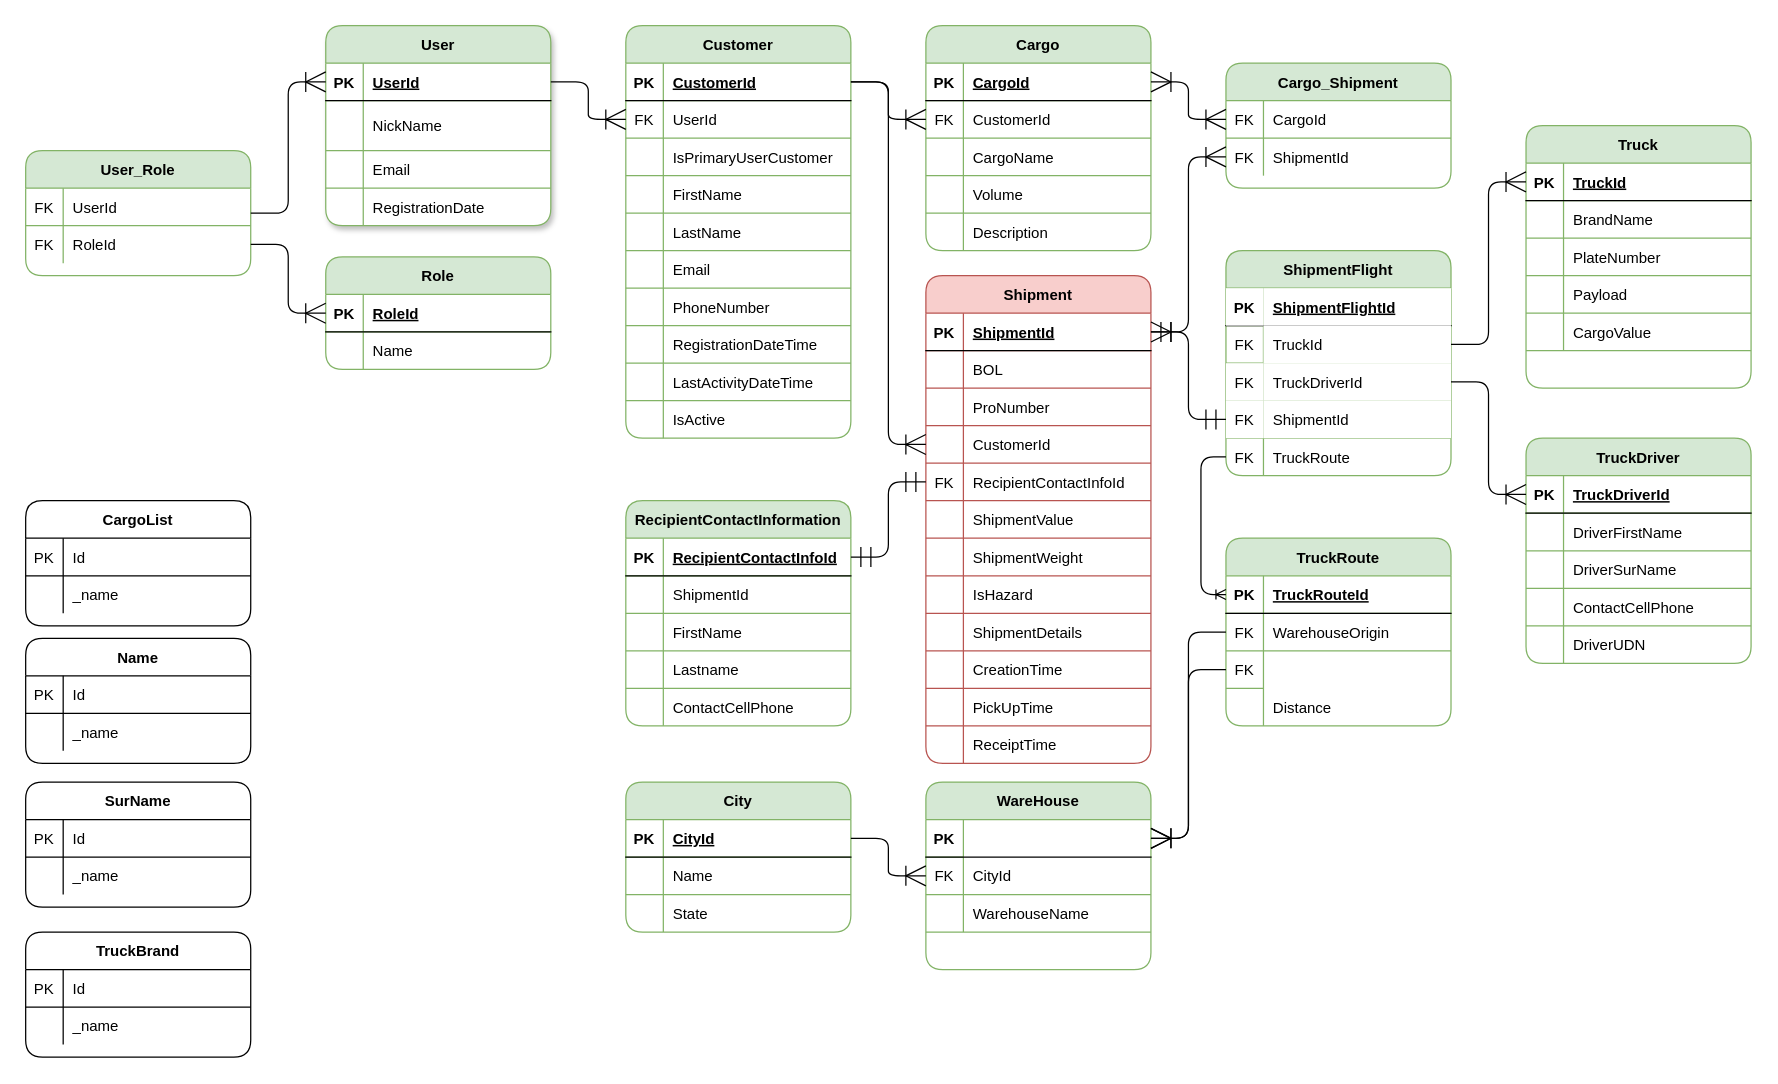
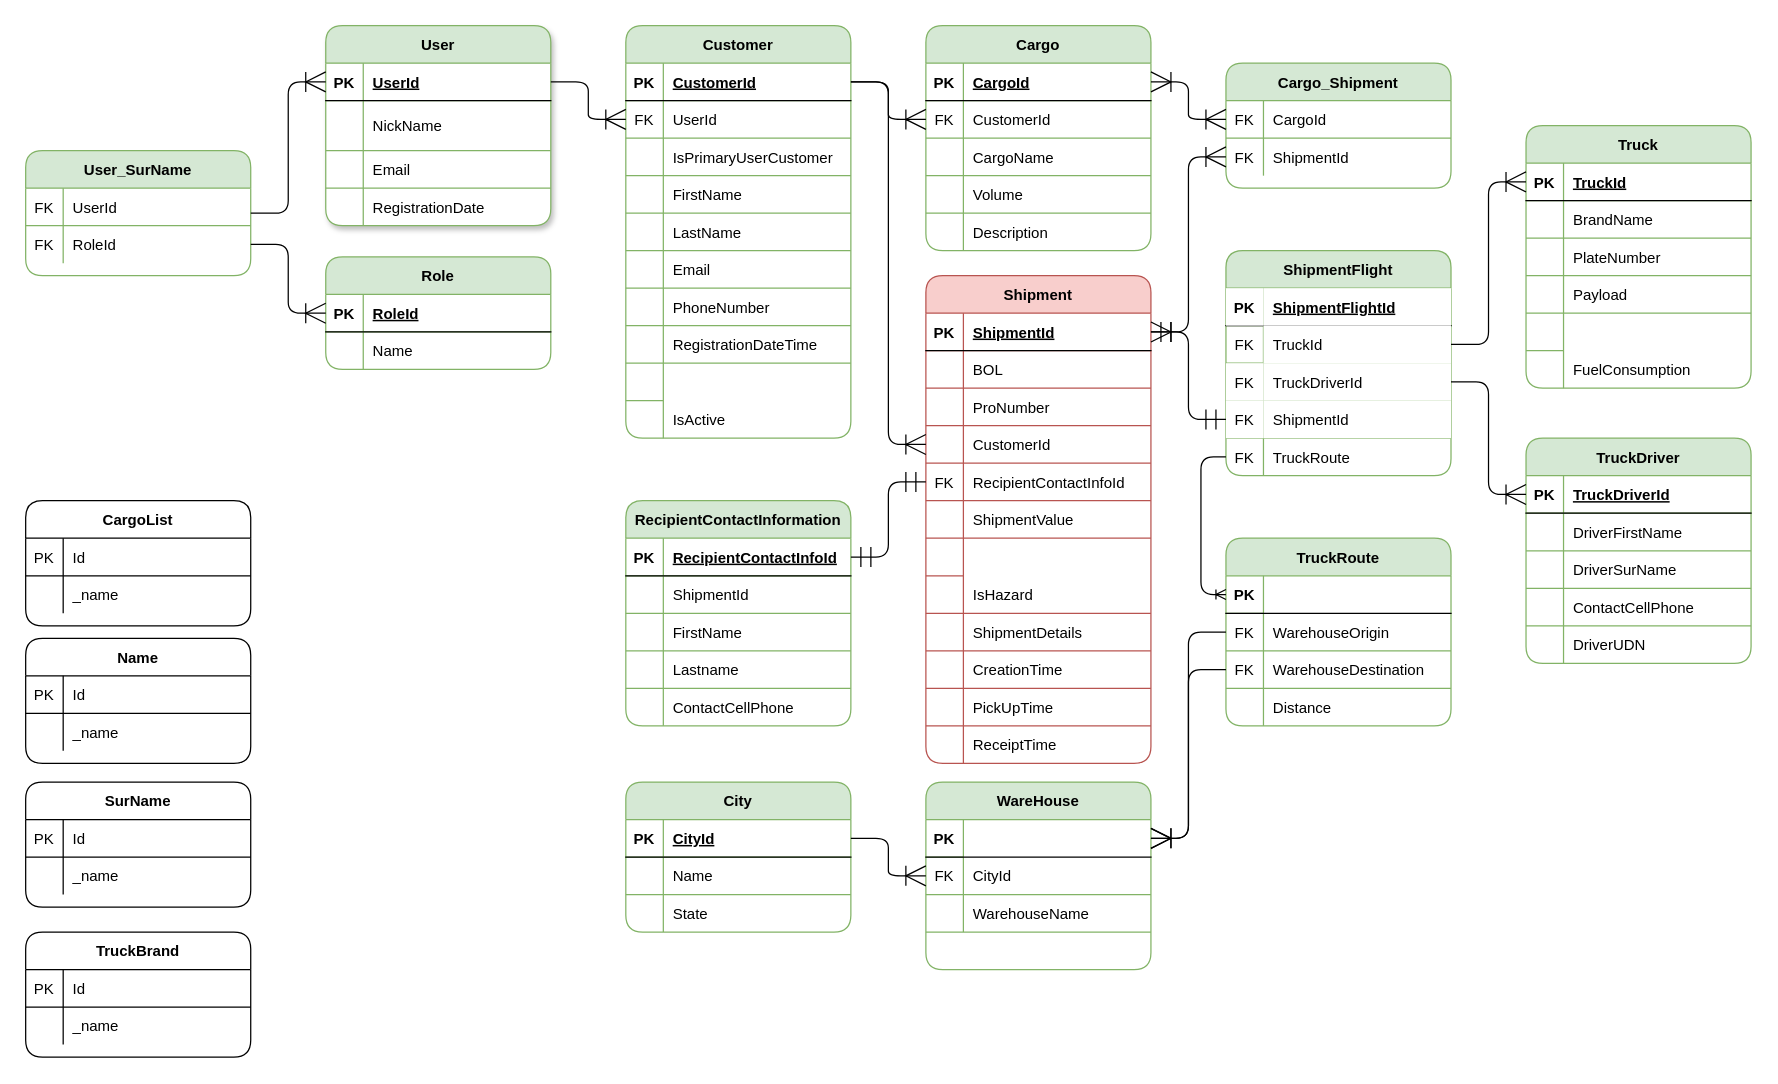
node "User_Role": label "User_Role" -> "User_SurName"
node "CargoValue": removed
node "FuelConsumption": added
node "LastActivityDateTime": removed
node "ShipmentWeight": removed
node "TruckRouteId": removed
node "WarehouseDestination": added
